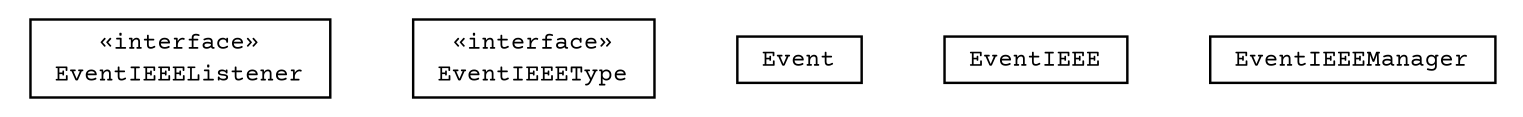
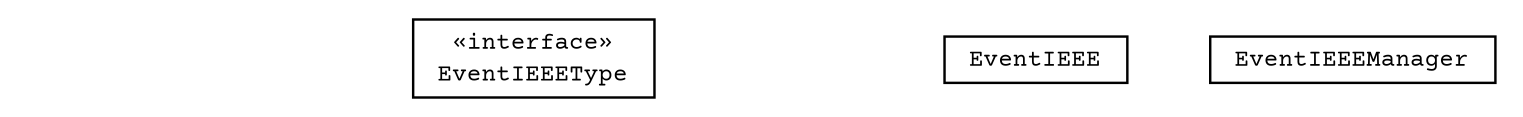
node "EventIEEEListener": removed
node "Event": removed
